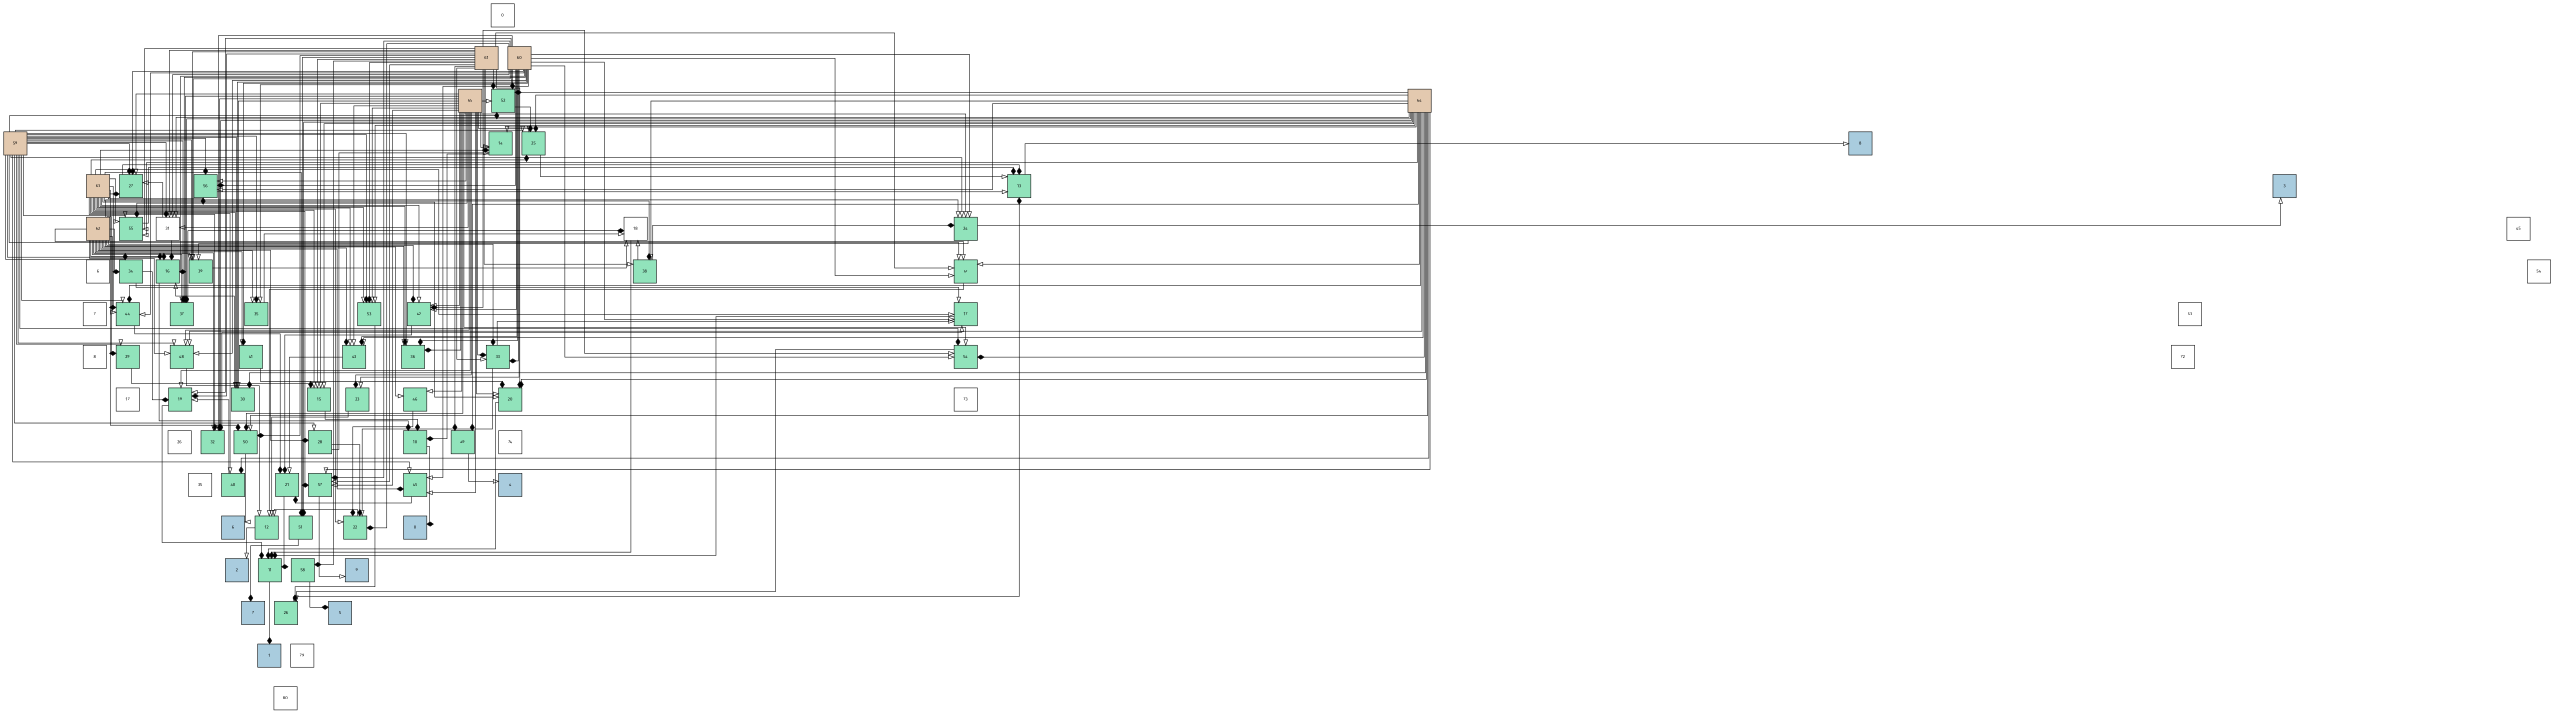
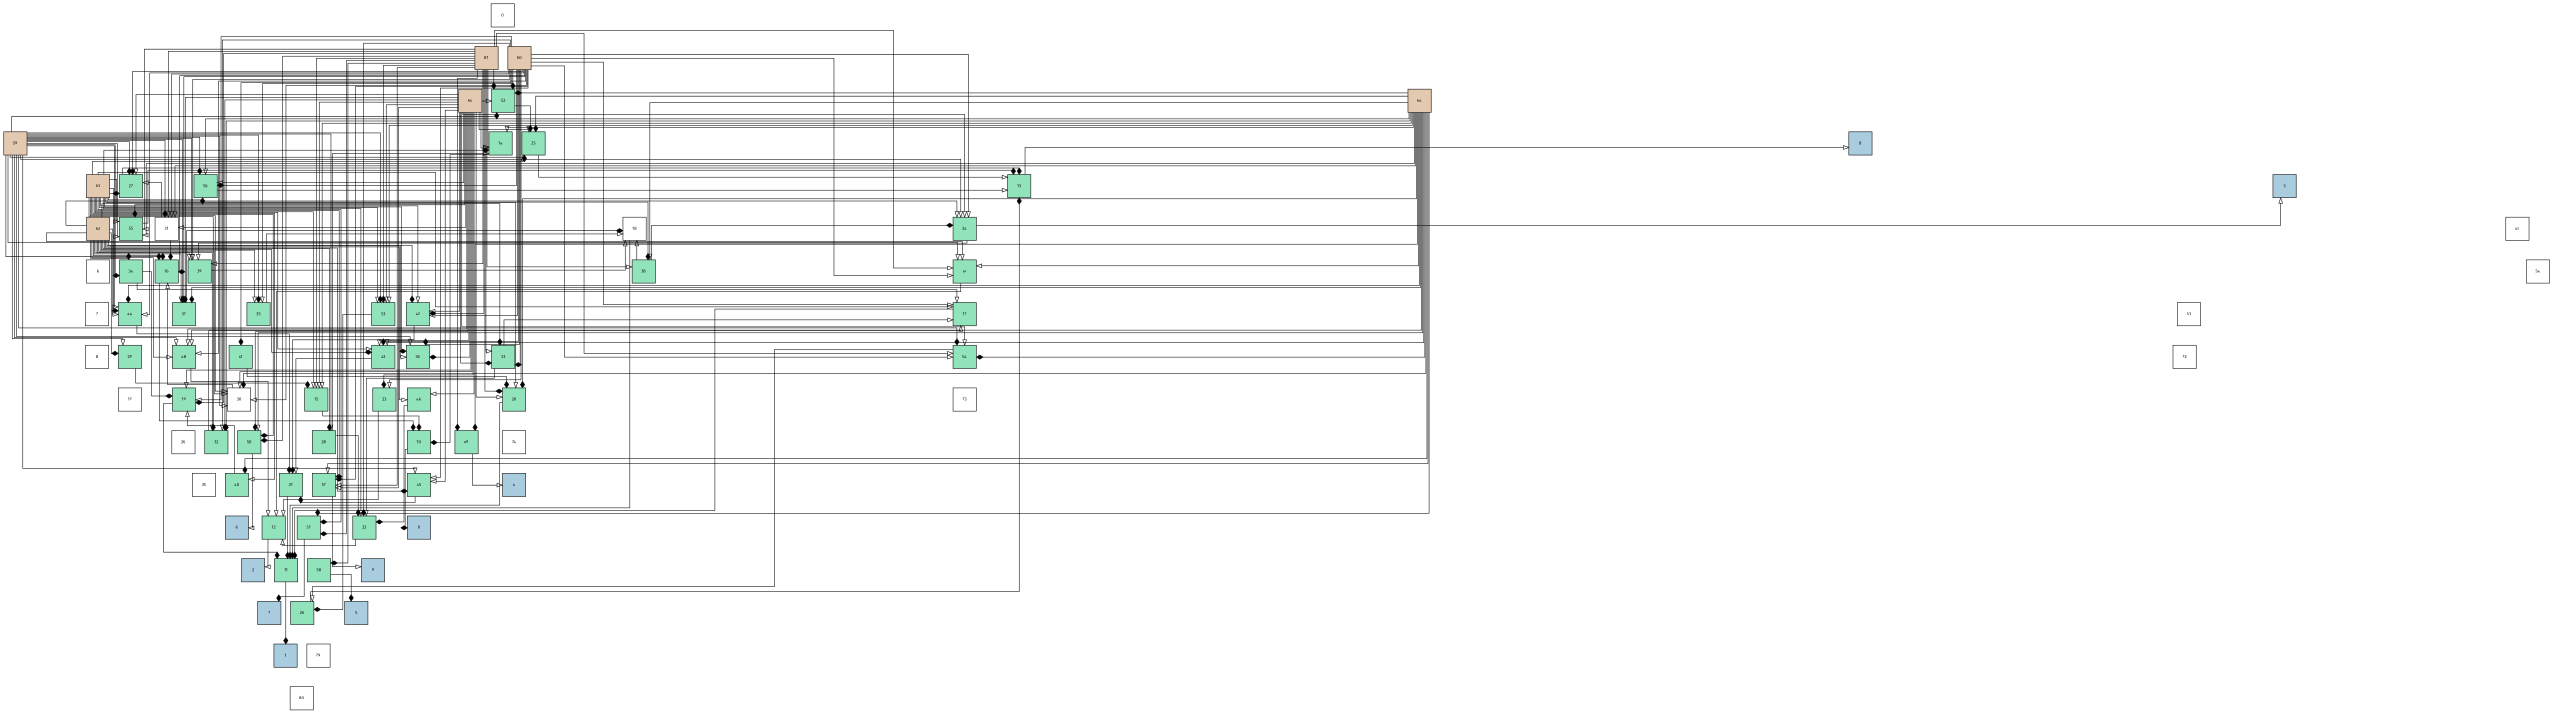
node "61": label "61" -> "81"
edge "62" -> "41": now "62" -> "30"
node "30": fillcolor #91e3bb -> #ffffff
